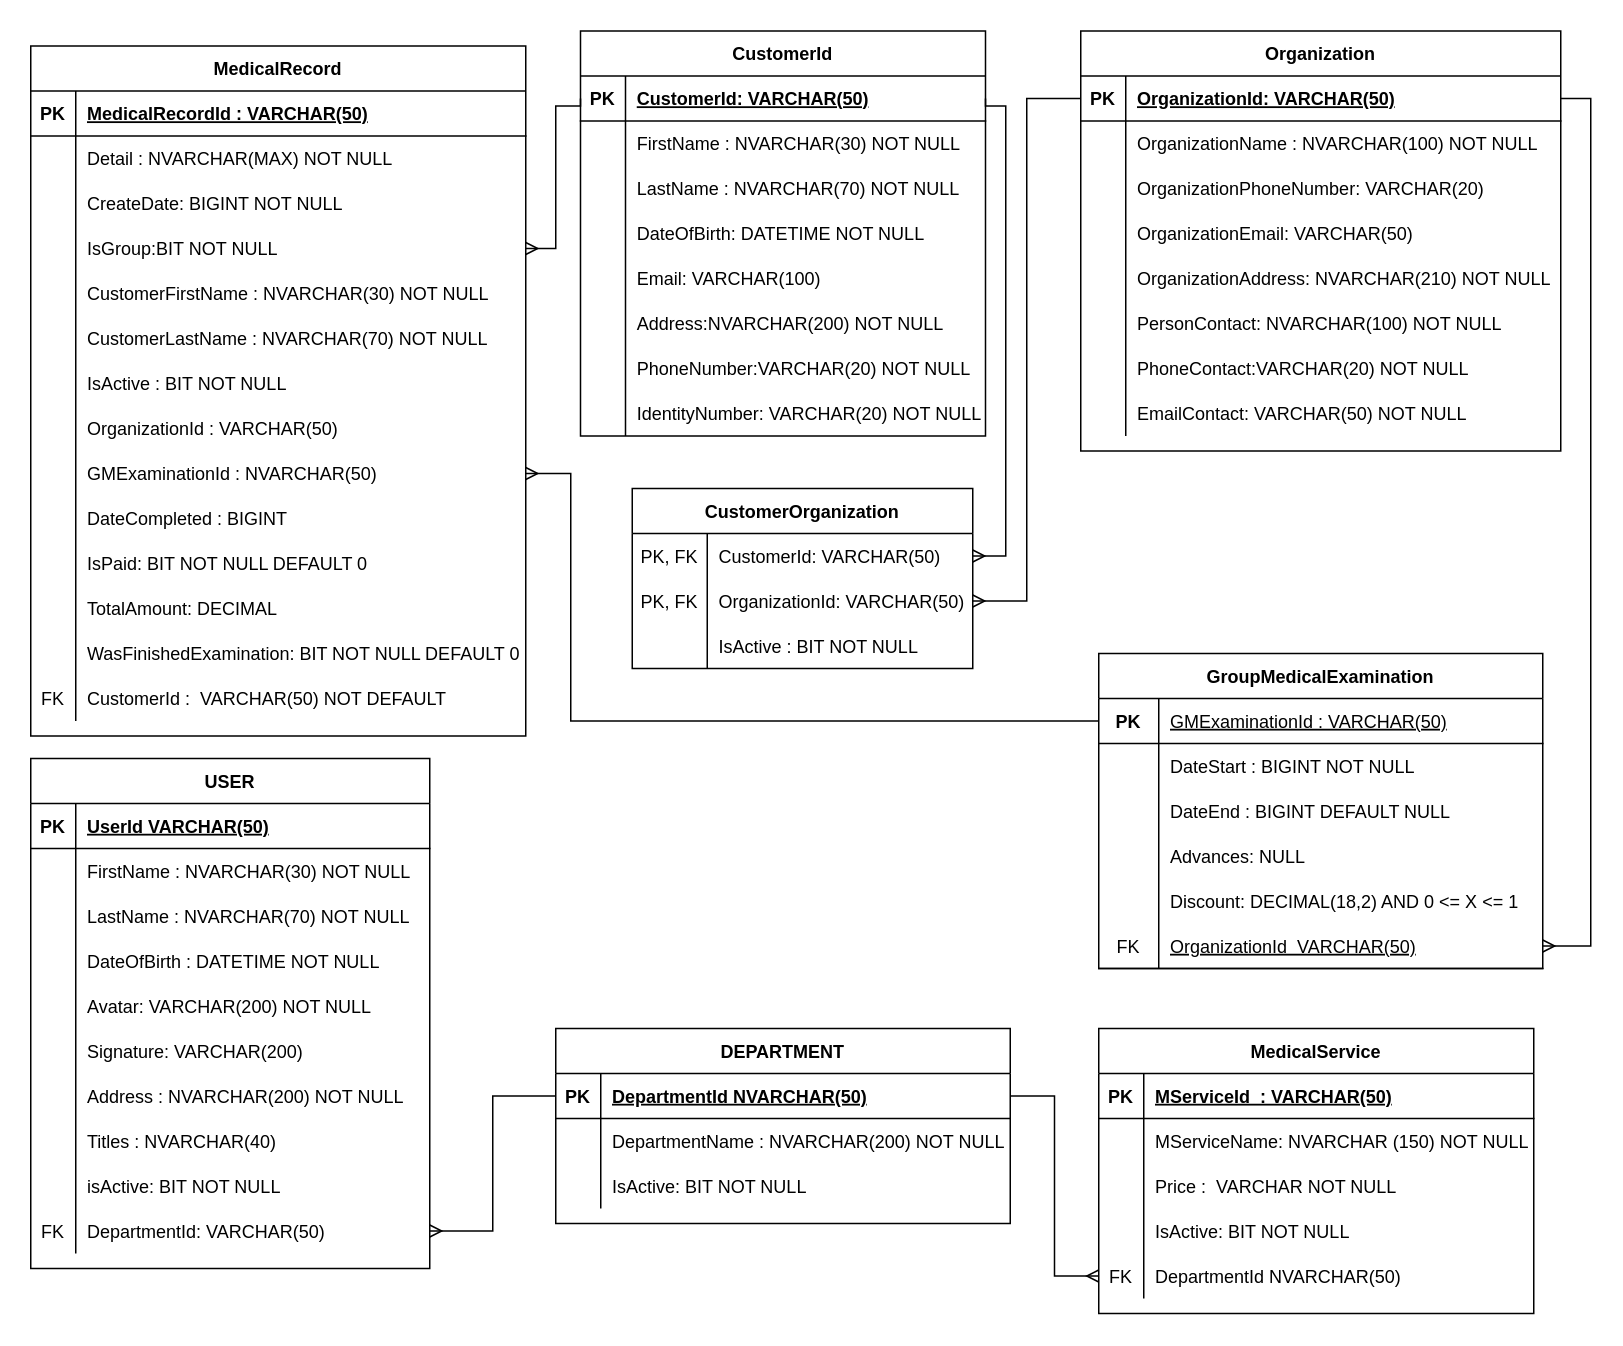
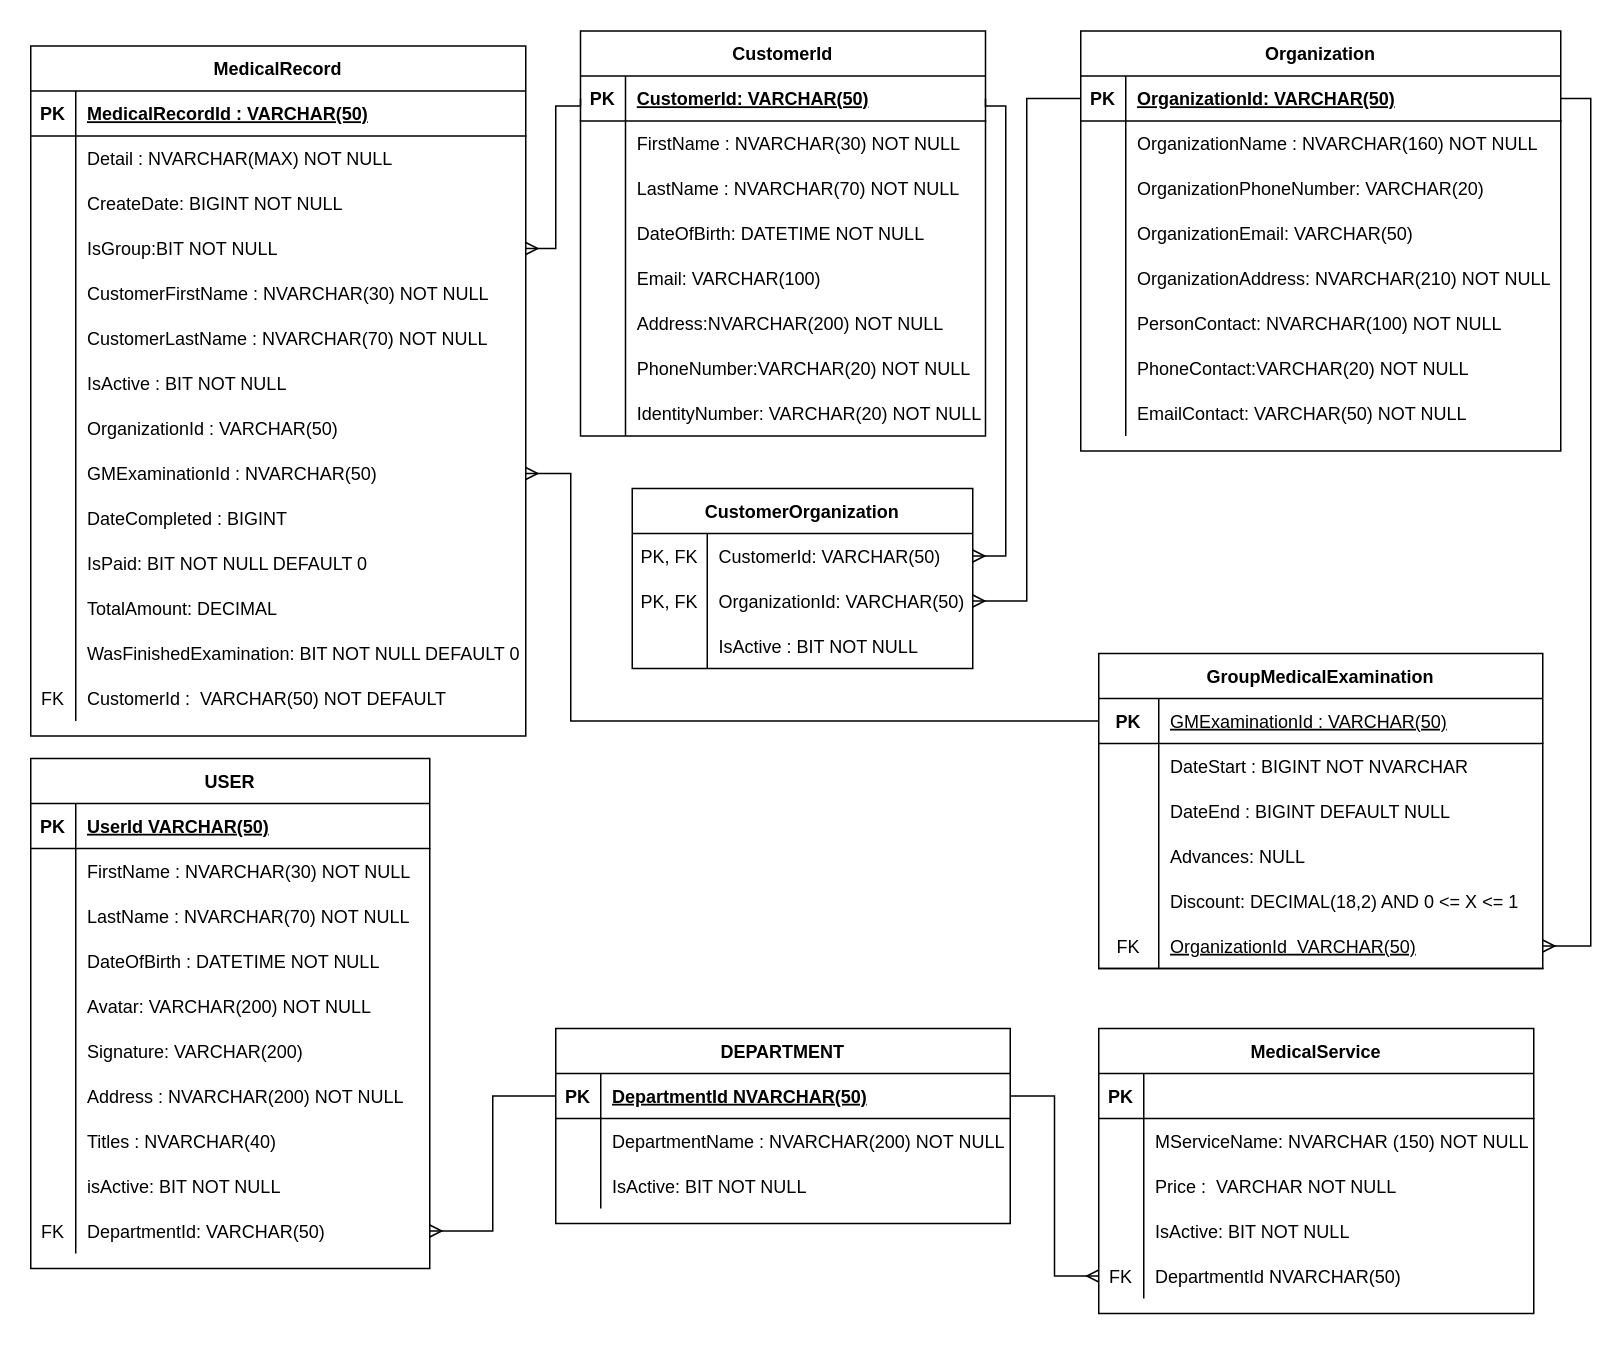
node "OrganizationName : NVARCHAR(100) NOT NULL": label "OrganizationName : NVARCHAR(100) NOT NULL" -> "OrganizationName : NVARCHAR(160) NOT NULL"
node "DateStart : BIGINT NOT NULL": label "DateStart : BIGINT NOT NULL" -> "DateStart : BIGINT NOT NVARCHAR"
node "MServiceId : VARCHAR(50)": removed
